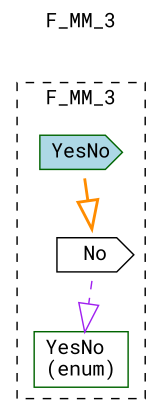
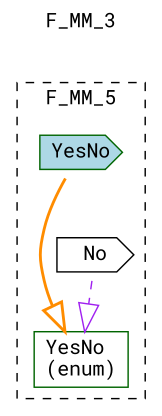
cluster "F_MM_3": label "F_MM_3" -> "F_MM_5"
edge "YesNo" -> "No": now "YesNo" -> "YesNo (enum)"
